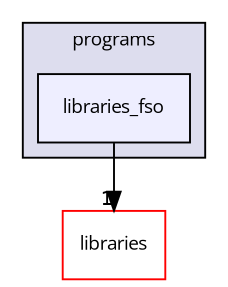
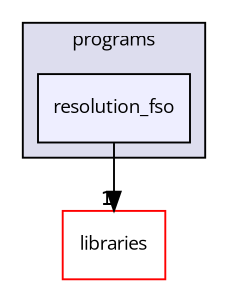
node "libraries_fso": label "libraries_fso" -> "resolution_fso"
